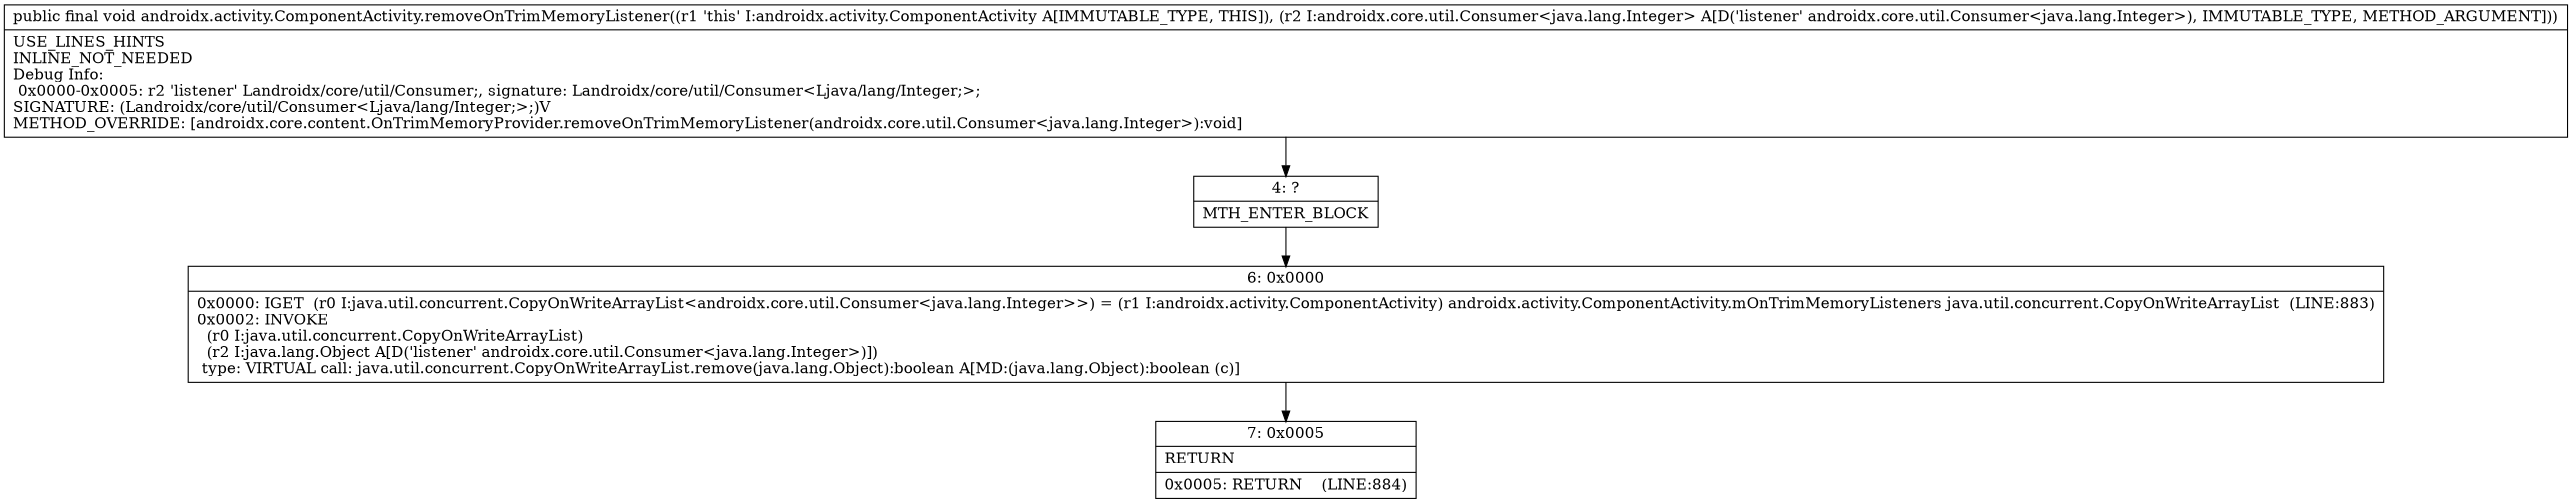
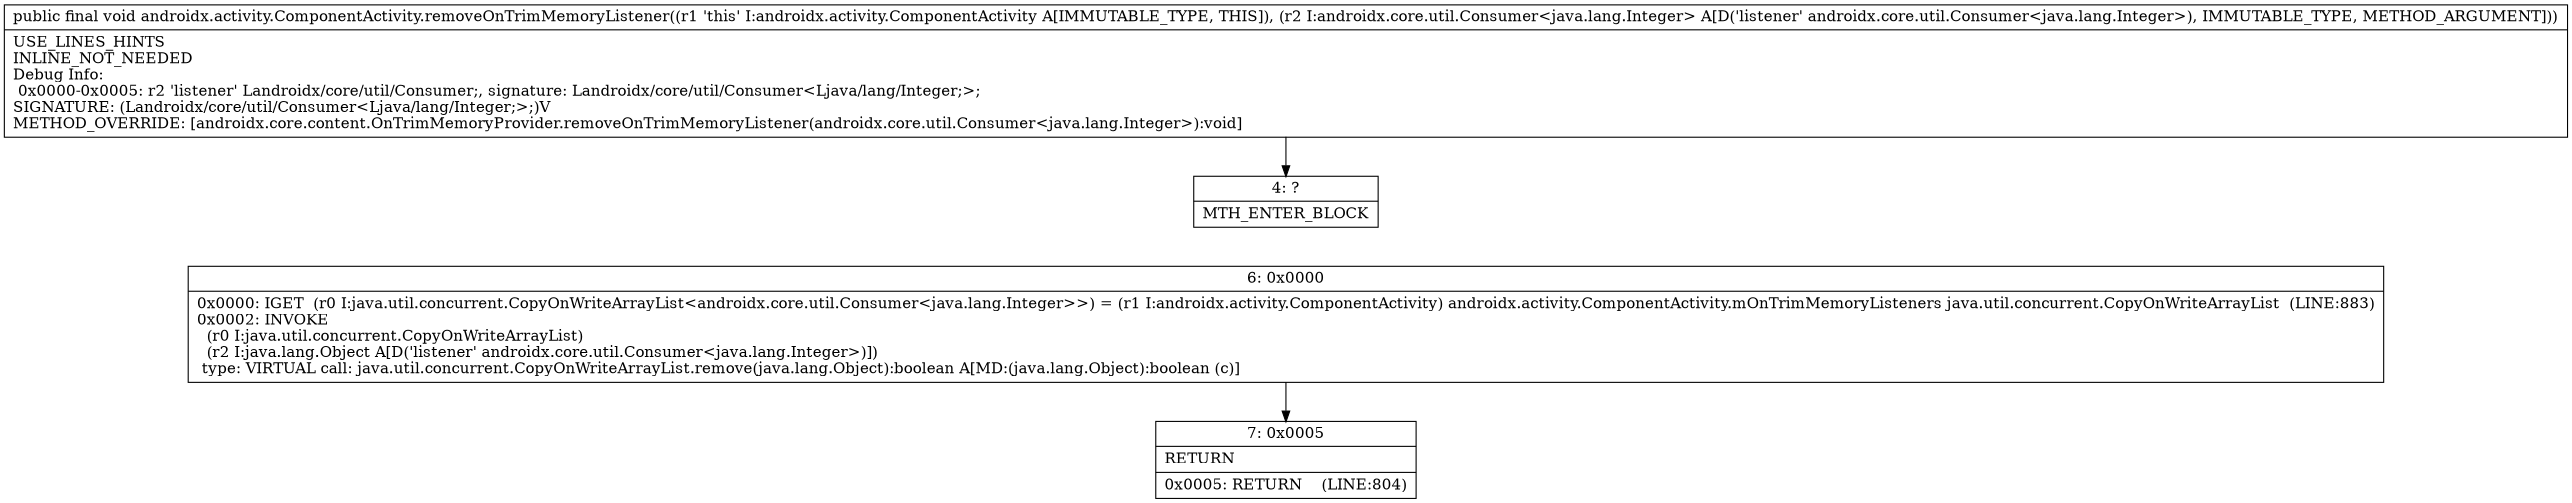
edge "4: ?" -> "6: 0x0000": removed
node "7: 0x0005": text "0x0005: RETURN    (LINE:884)" -> "0x0005: RETURN    (LINE:804)"
